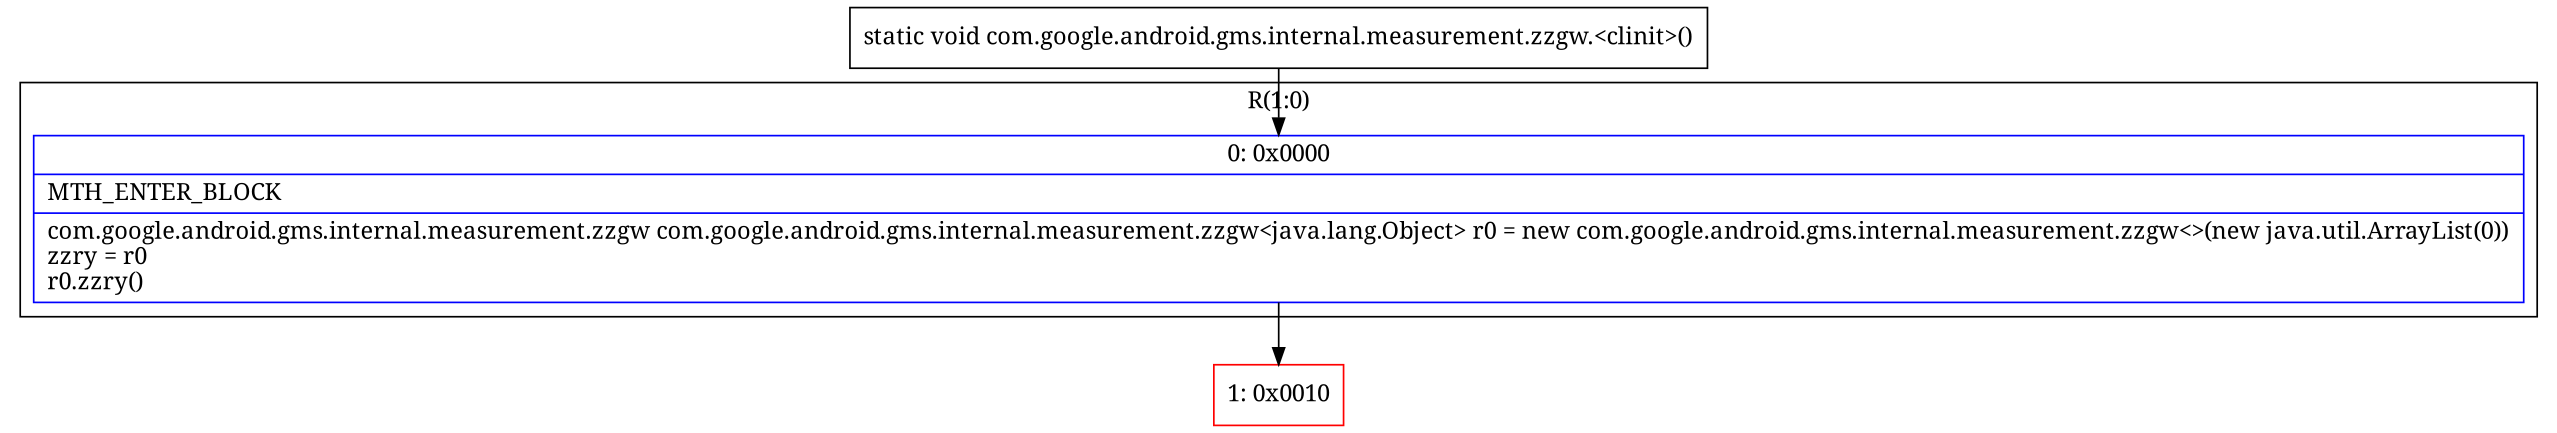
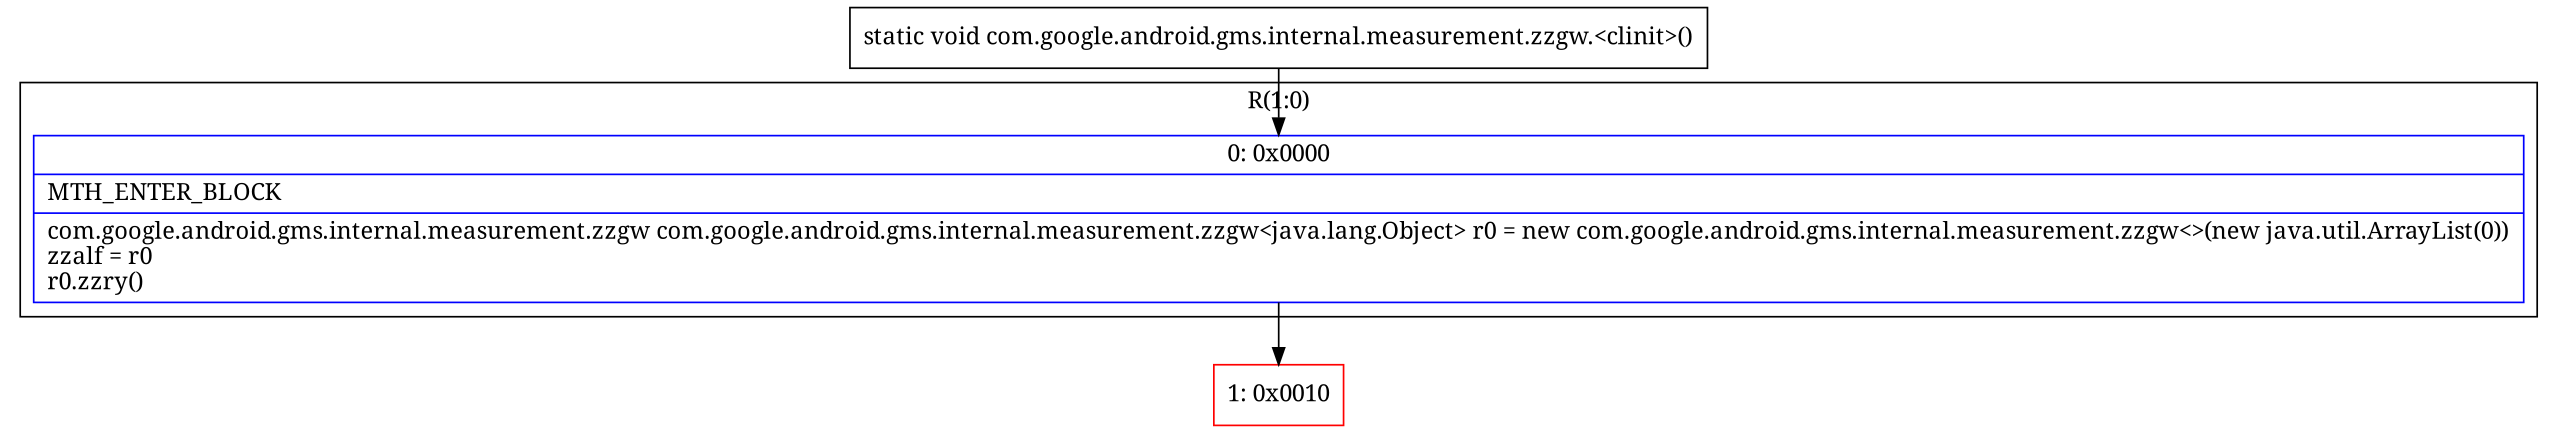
node "0: 0x0000": text "zzry = r0" -> "zzalf = r0"
